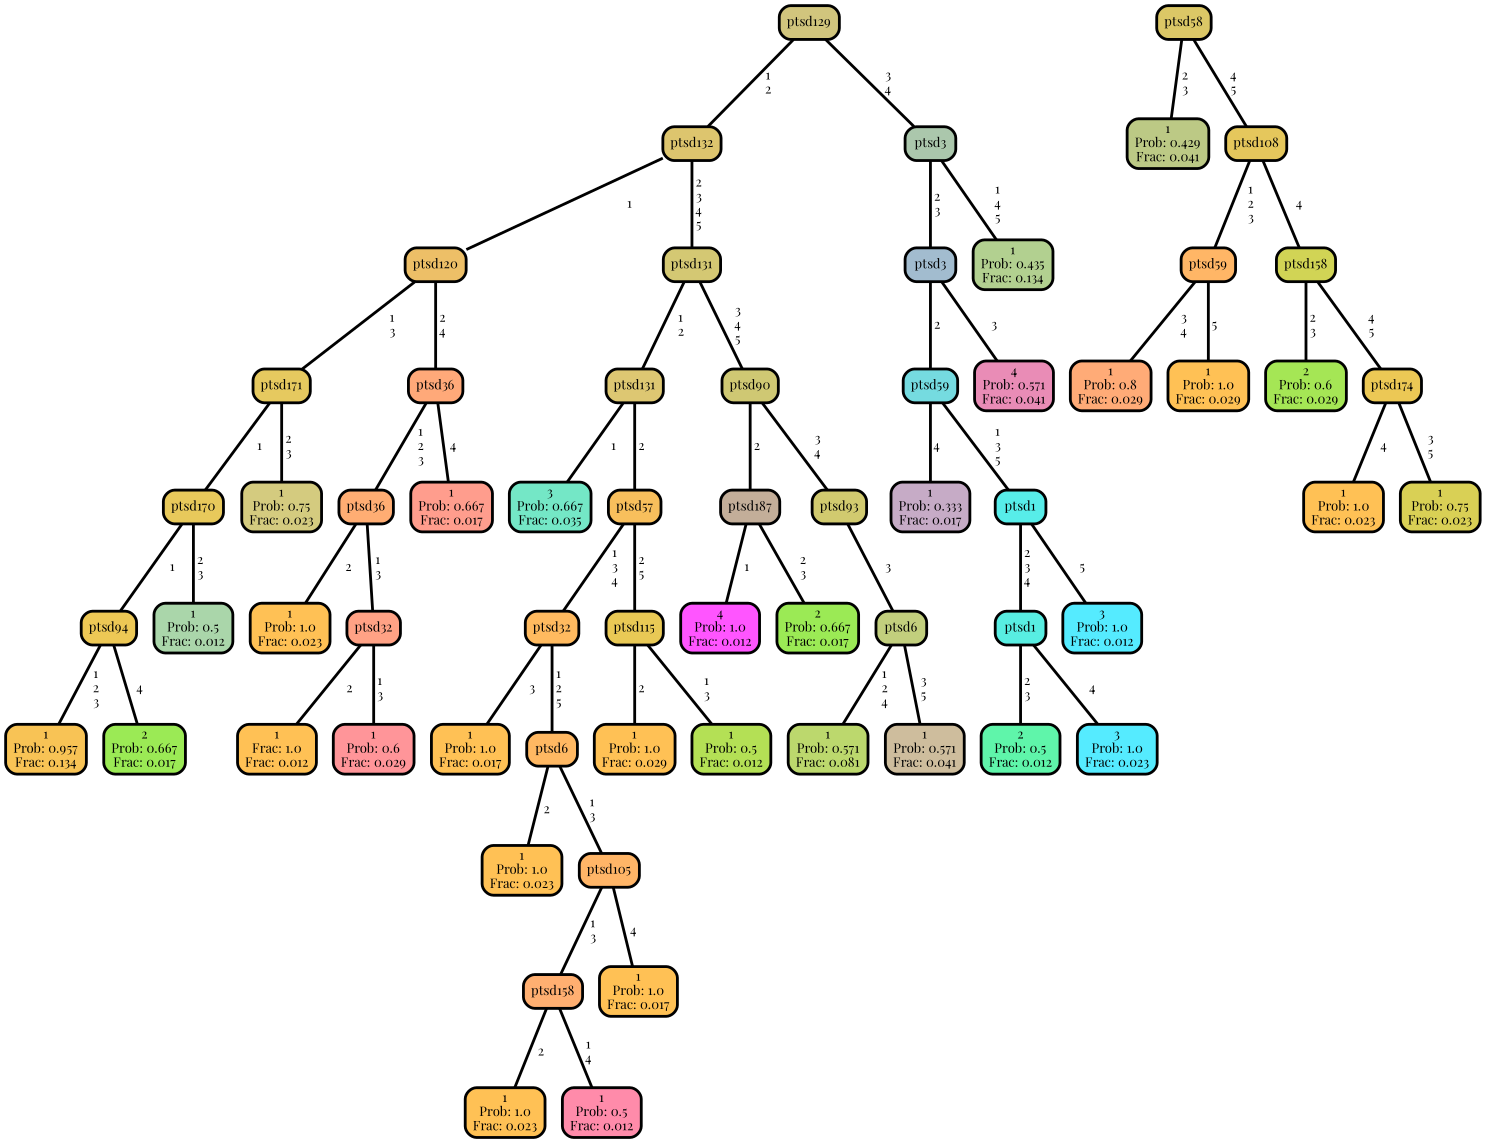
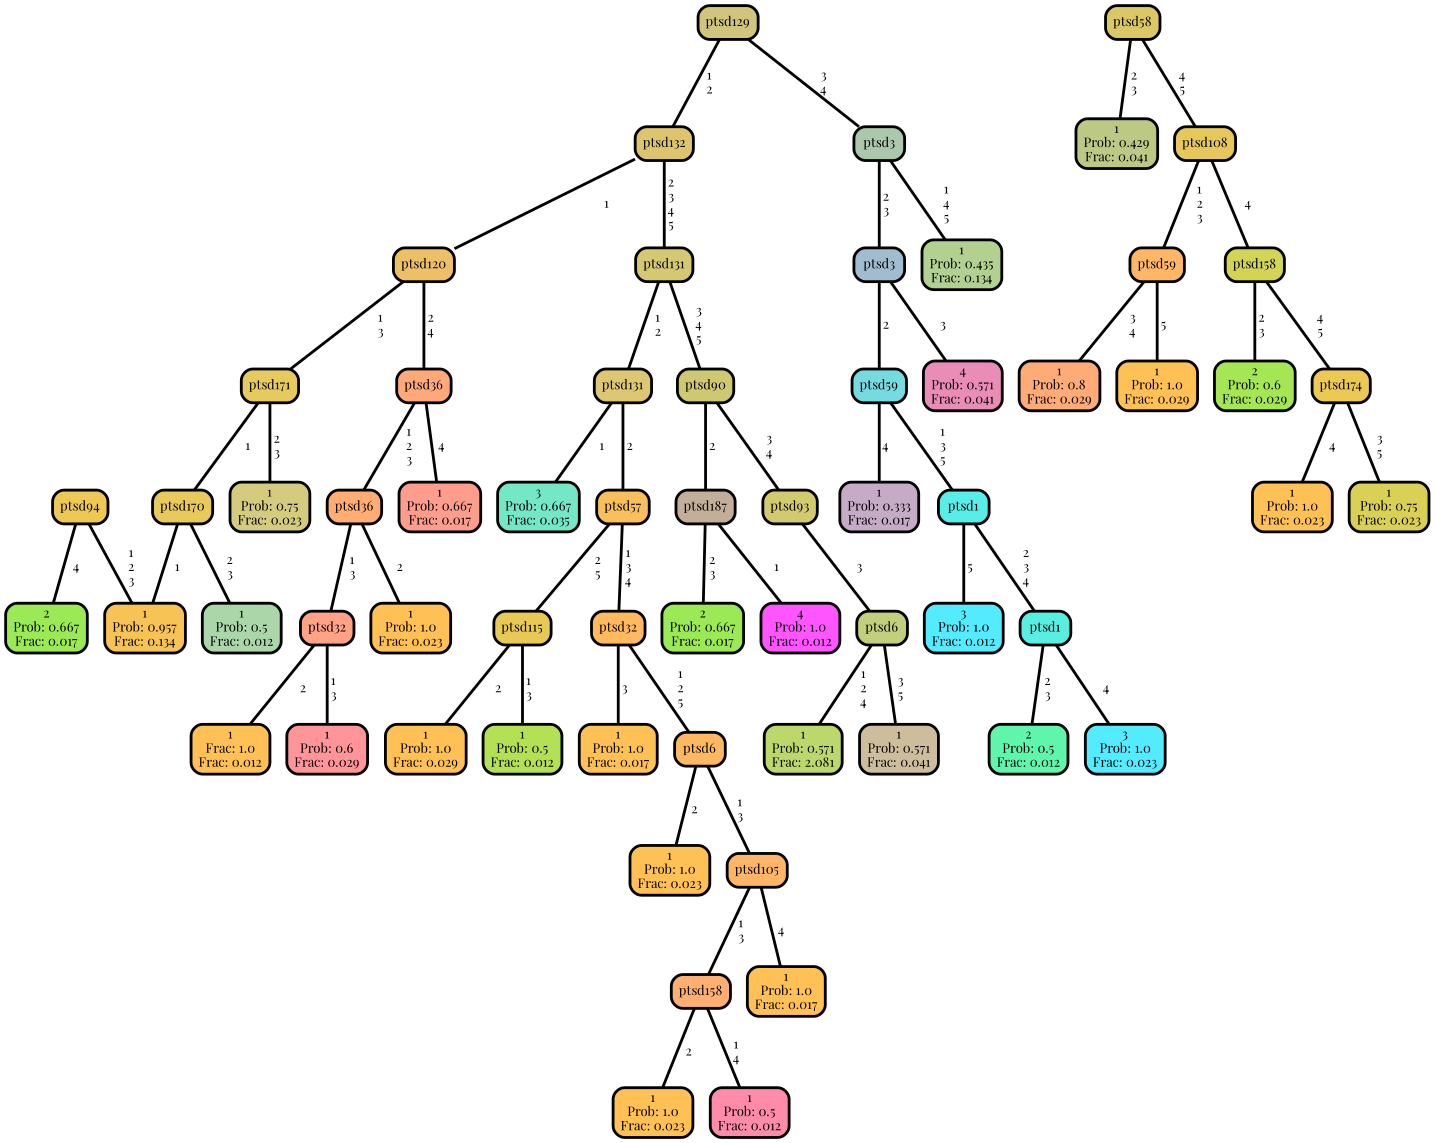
edge "ptsd170" -- "ptsd94": now "ptsd170" -- "1 Prob: 0.957 Frac: 0.134"
node "1 Prob: 0.571 Frac: 0.081": label "1 Prob: 0.571 Frac: 0.081" -> "1 Prob: 0.571 Frac: 2.081"
